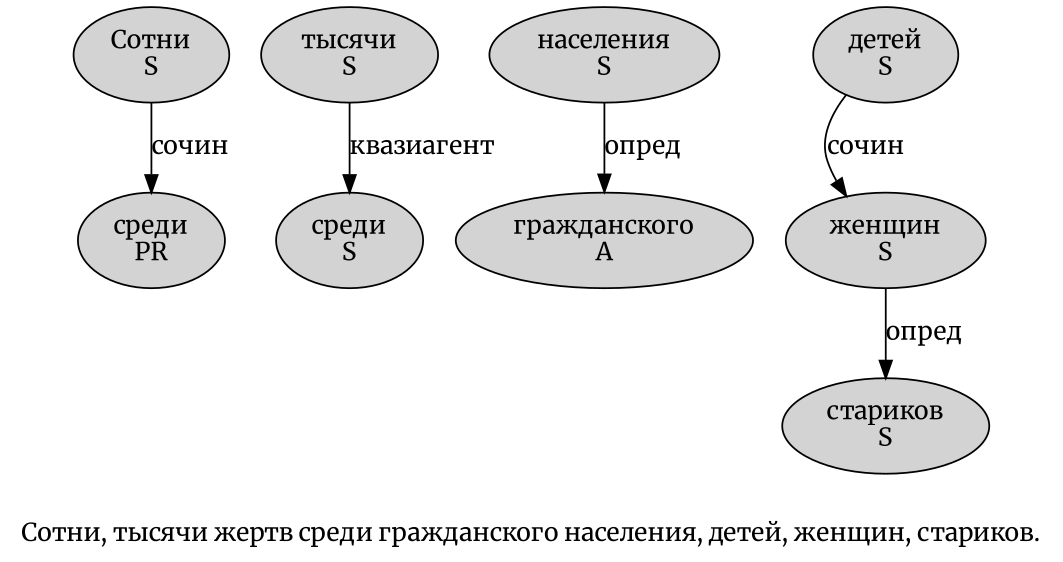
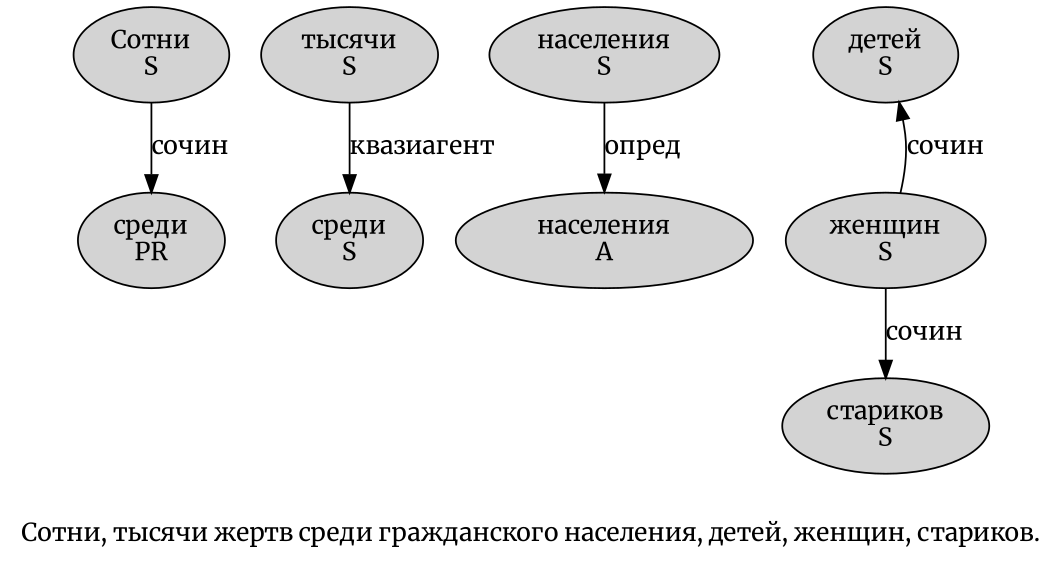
edge "детей S" -> "женщин S": reversed
node "гражданского A": label "гражданского A" -> "населения A"
edge "женщин S" -> "стариков S": label "опред" -> "сочин"
